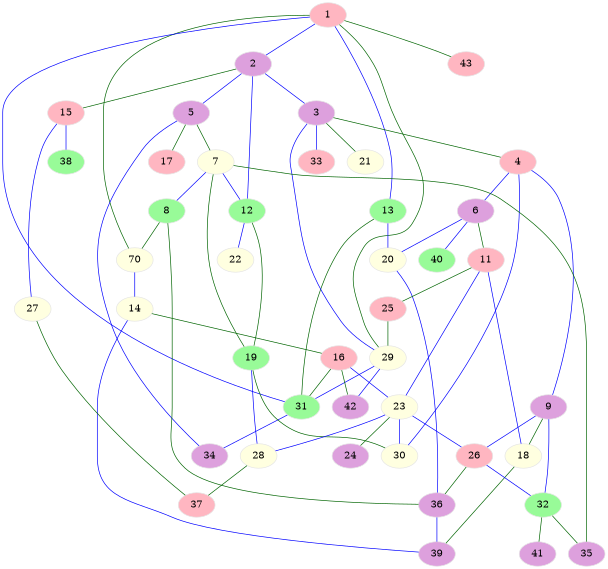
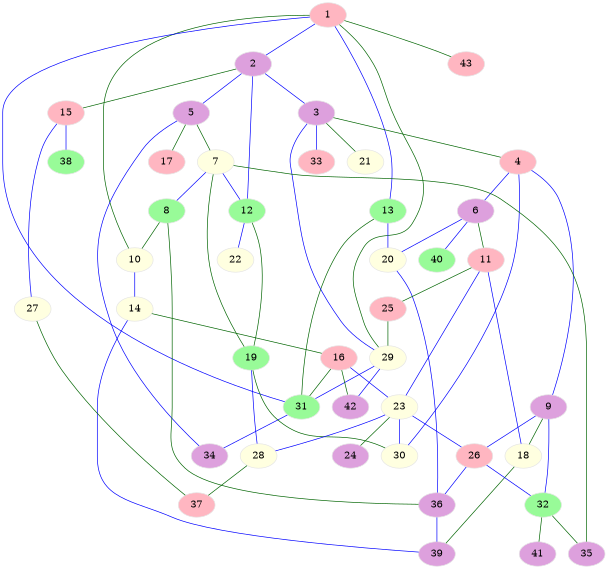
node "70": label "70" -> "10"
edge "26" -- "36": color darkgreen -> blue
